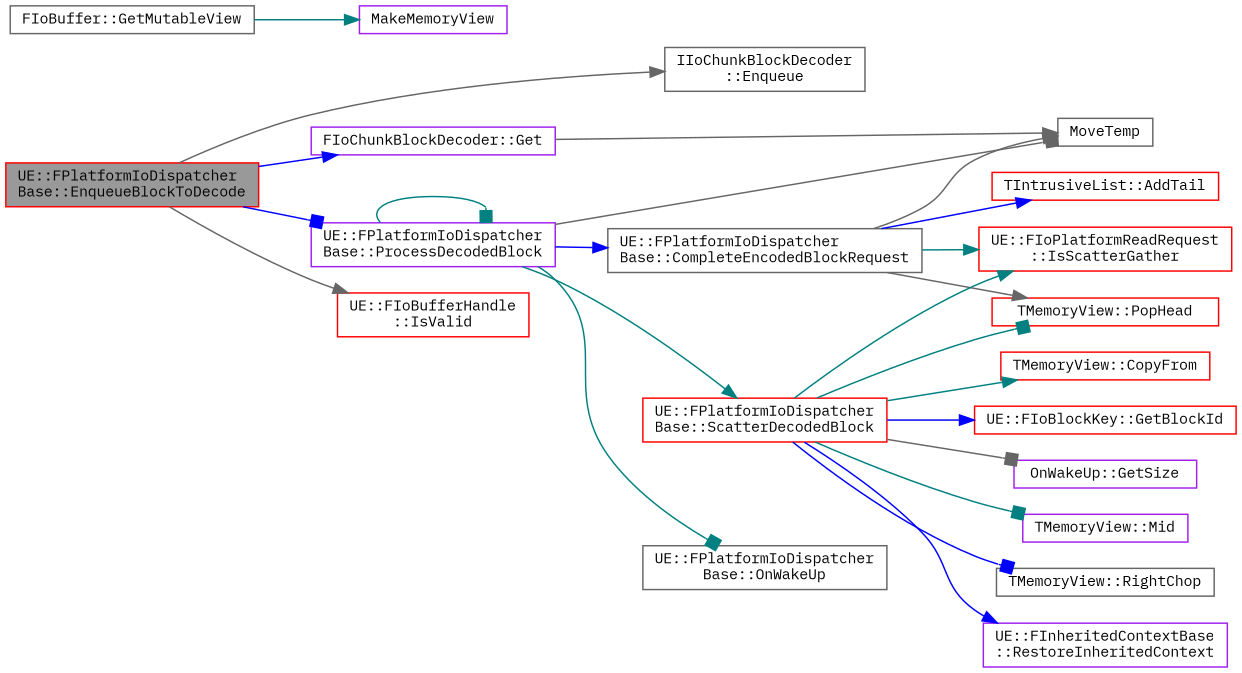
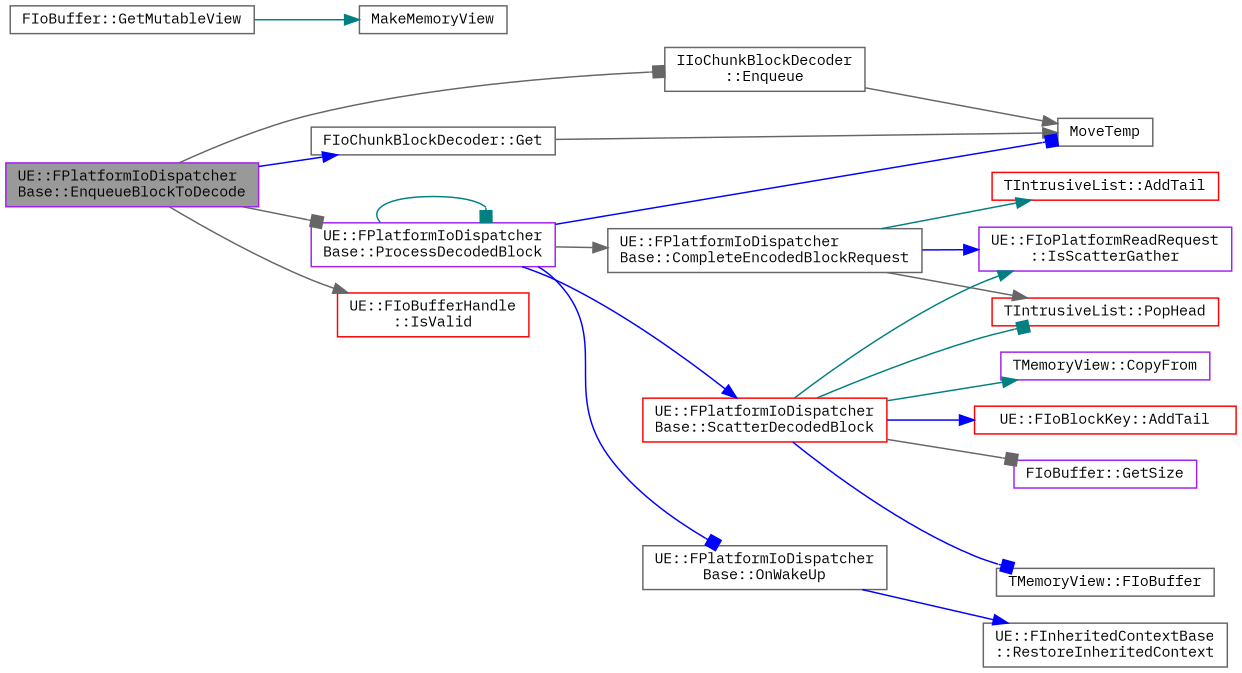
node "MakeMemoryView": color purple -> gray40
edge "UE::FPlatformIoDispatcher Base::EnqueueBlockToDecode" -> "IIoChunkBlockDecoder ::Enqueue": arrowhead normal -> box
node "FIoChunkBlockDecoder::Get": color purple -> gray40
edge "UE::FPlatformIoDispatcher Base::CompleteEncodedBlockRequest" -> "MoveTemp": now "IIoChunkBlockDecoder ::Enqueue" -> "MoveTemp"
edge "UE::FPlatformIoDispatcher Base::ProcessDecodedBlock" -> "MoveTemp": color gray40 -> blue
node "UE::FPlatformIoDispatcher Base::EnqueueBlockToDecode": color red -> purple
edge "UE::FPlatformIoDispatcher Base::EnqueueBlockToDecode" -> "UE::FPlatformIoDispatcher Base::ProcessDecodedBlock": color blue -> gray40
edge "UE::FPlatformIoDispatcher Base::CompleteEncodedBlockRequest" -> "TIntrusiveList::AddTail": color blue -> teal
edge "UE::FPlatformIoDispatcher Base::ProcessDecodedBlock" -> "UE::FPlatformIoDispatcher Base::CompleteEncodedBlockRequest": color blue -> gray40
node "UE::FIoPlatformReadRequest ::IsScatterGather": color red -> purple
edge "UE::FPlatformIoDispatcher Base::CompleteEncodedBlockRequest" -> "UE::FIoPlatformReadRequest ::IsScatterGather": color teal -> blue
node "TMemoryView::PopHead": label "TMemoryView::PopHead" -> "TIntrusiveList::PopHead"
edge "UE::FPlatformIoDispatcher Base::ProcessDecodedBlock" -> "UE::FPlatformIoDispatcher Base::ScatterDecodedBlock": color teal -> blue
node "TMemoryView::CopyFrom": color red -> purple
edge "UE::FPlatformIoDispatcher Base::ProcessDecodedBlock" -> "UE::FPlatformIoDispatcher Base::OnWakeUp": color teal -> blue
node "UE::FIoBlockKey::GetBlockId": label "UE::FIoBlockKey::GetBlockId" -> "UE::FIoBlockKey::AddTail"
node "OnWakeUp::GetSize": label "OnWakeUp::GetSize" -> "FIoBuffer::GetSize"
edge "UE::FPlatformIoDispatcher Base::ScatterDecodedBlock" -> "UE::FInheritedContextBase ::RestoreInheritedContext": now "UE::FPlatformIoDispatcher Base::OnWakeUp" -> "UE::FInheritedContextBase ::RestoreInheritedContext"
node "TMemoryView::Mid": removed
node "TMemoryView::RightChop": label "TMemoryView::RightChop" -> "TMemoryView::FIoBuffer"
node "UE::FInheritedContextBase ::RestoreInheritedContext": color purple -> gray40
